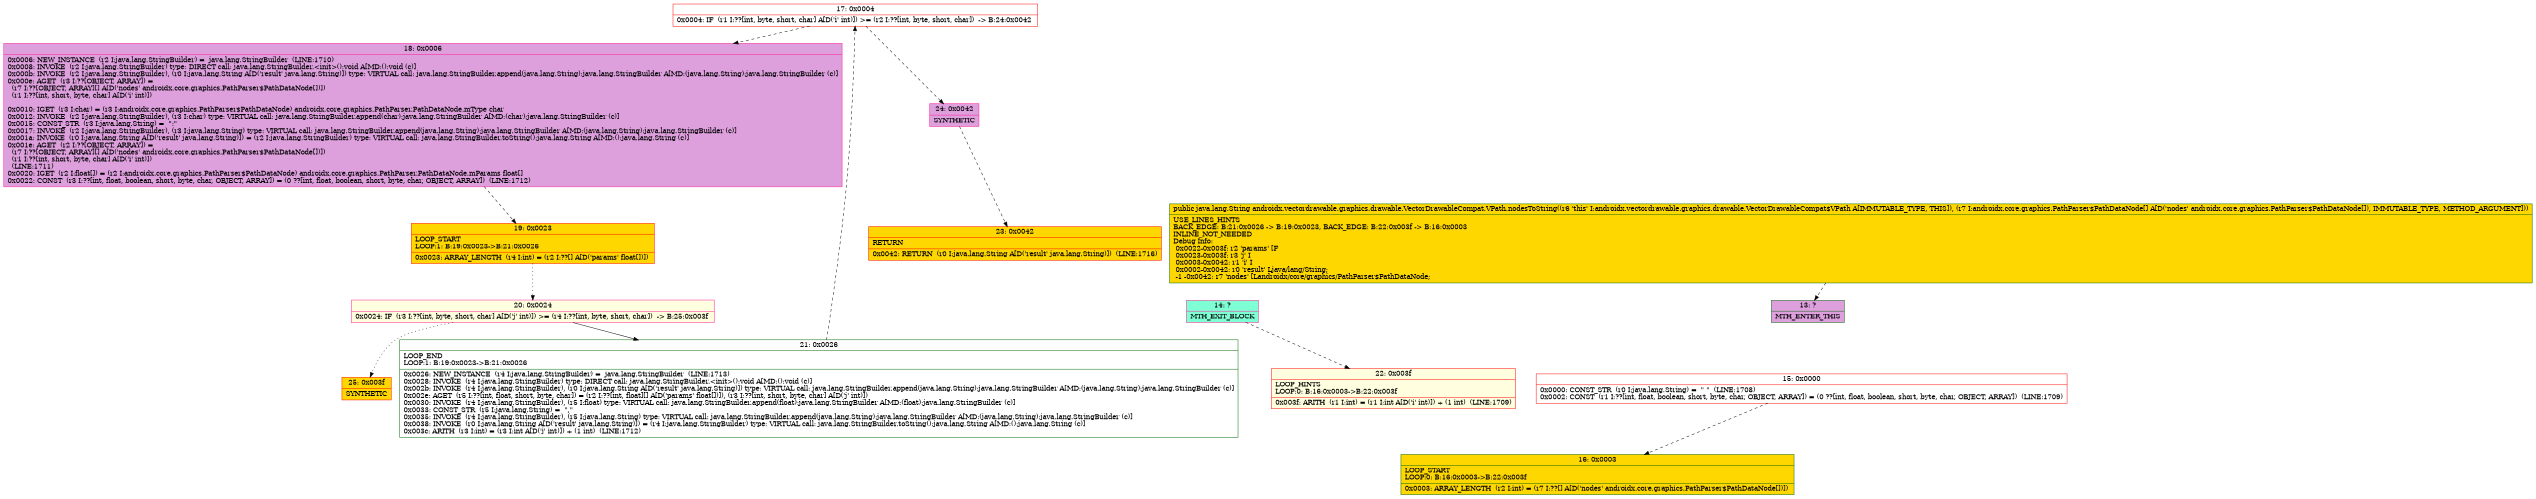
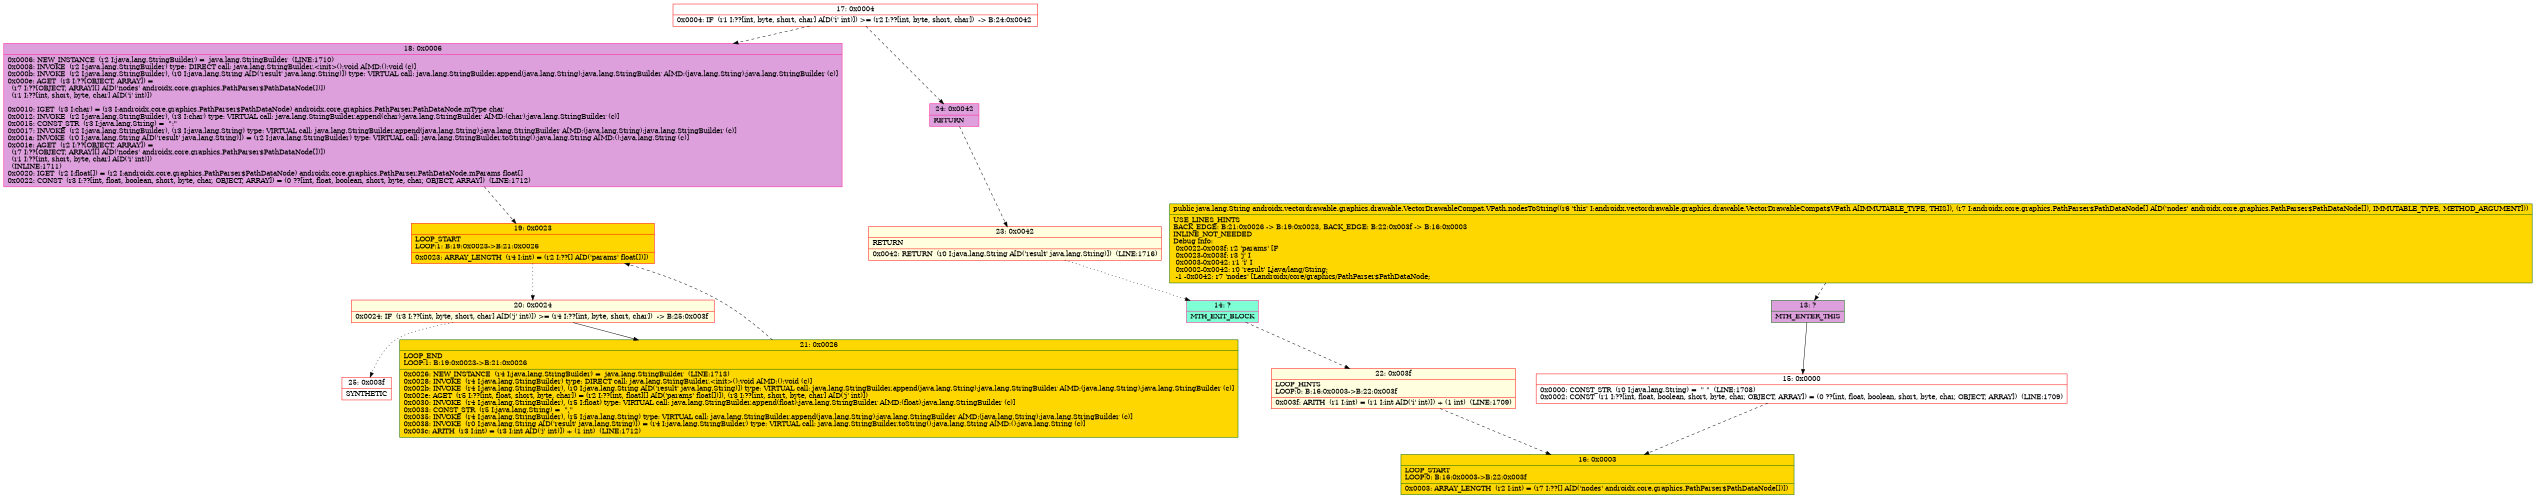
node "24: 0x0042": text "SYNTHETIC" -> "RETURN"
node "18: 0x0006": text "(LINE:1711)" -> "(INLINE:1711)"
edge "21: 0x0026" -> "17: 0x0004": now "21: 0x0026" -> "19: 0x0023"
node "23: 0x0042": fillcolor gold -> lightyellow
edge "23: 0x0042" -> "14: ?": added
node "20: 0x0024": color deeppink -> red
edge "13: ?" -> "15: 0x0000": added
node "25: 0x003f": fillcolor gold -> white
node "21: 0x0026": fillcolor white -> gold
edge "22: 0x003f" -> "16: 0x0003": added
